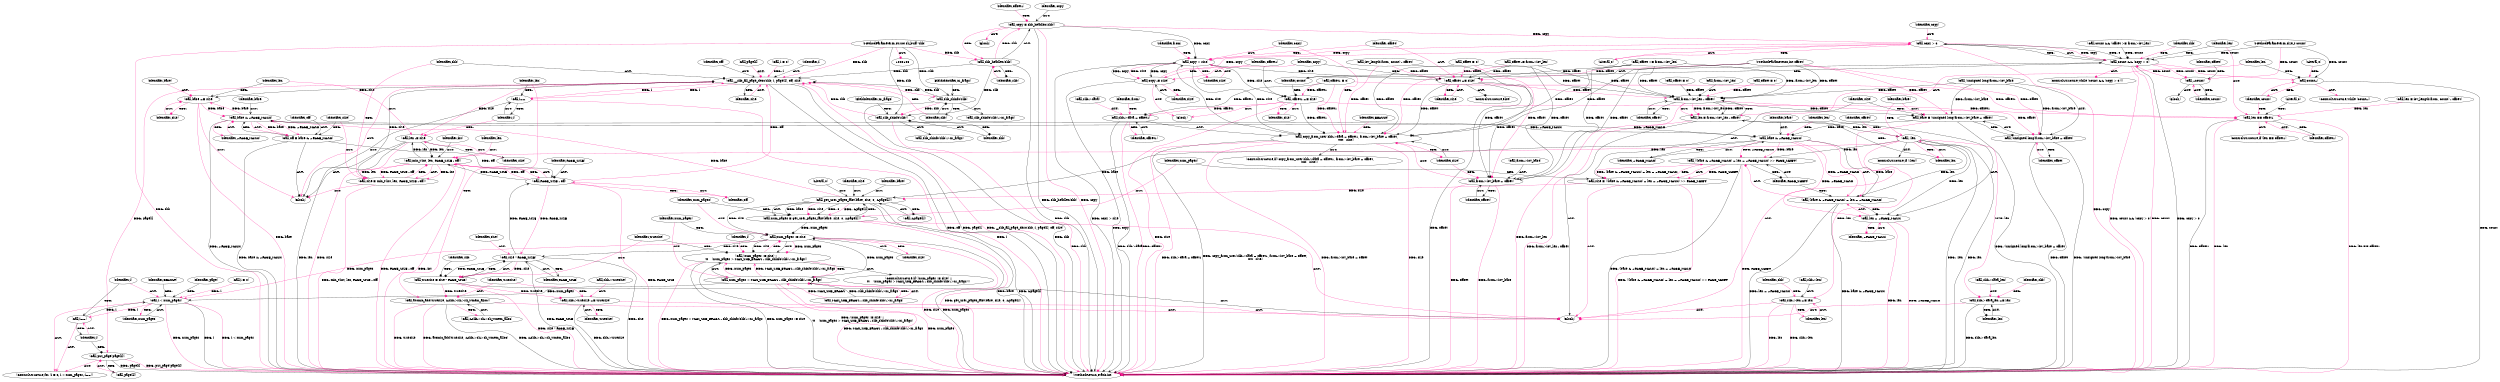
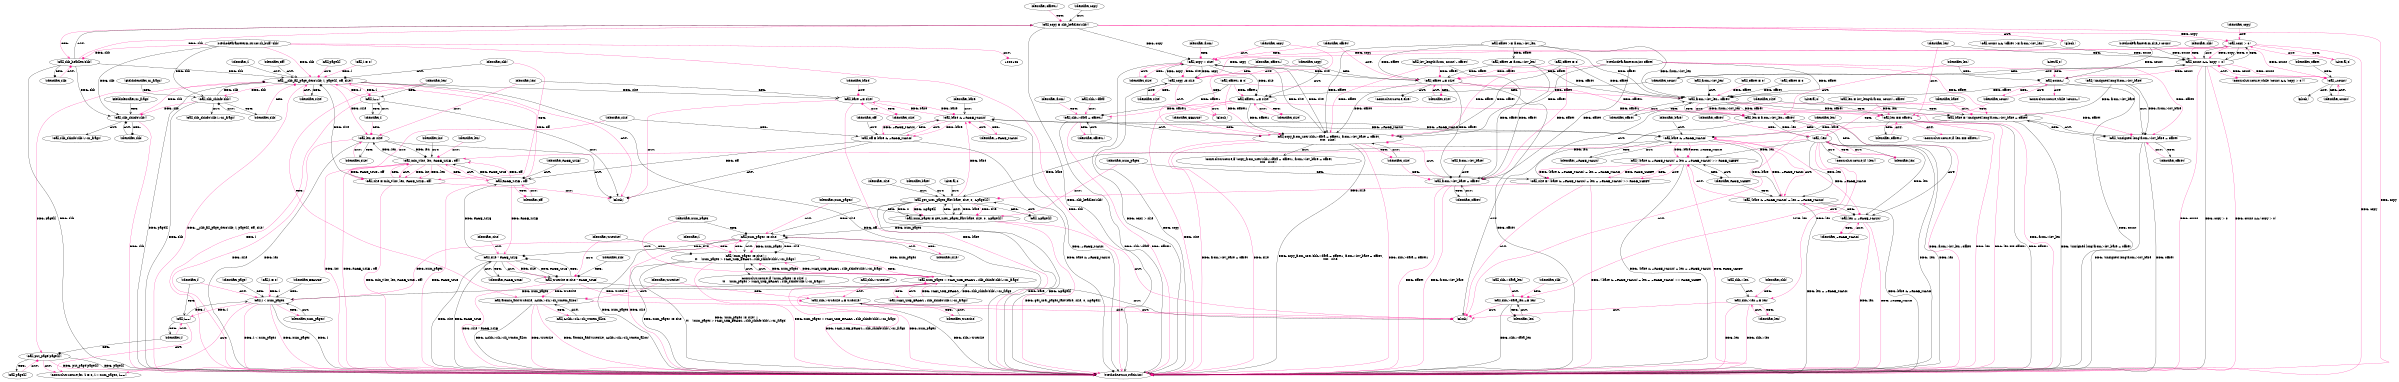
edge "(Call,offset1 = 0)" -> "(Call,len == offset1)": arrowhead box -> normal
edge "(Call,offset >= from->iov_len)" -> "(Call,from->iov_base + offset)": now "(Call,offset >= from->iov_len)" -> "(Call,offset -= from->iov_len)"
edge "(Call,num_pages != size)" -> "(Call,size * PAGE_SIZE)": arrowhead vee -> box
